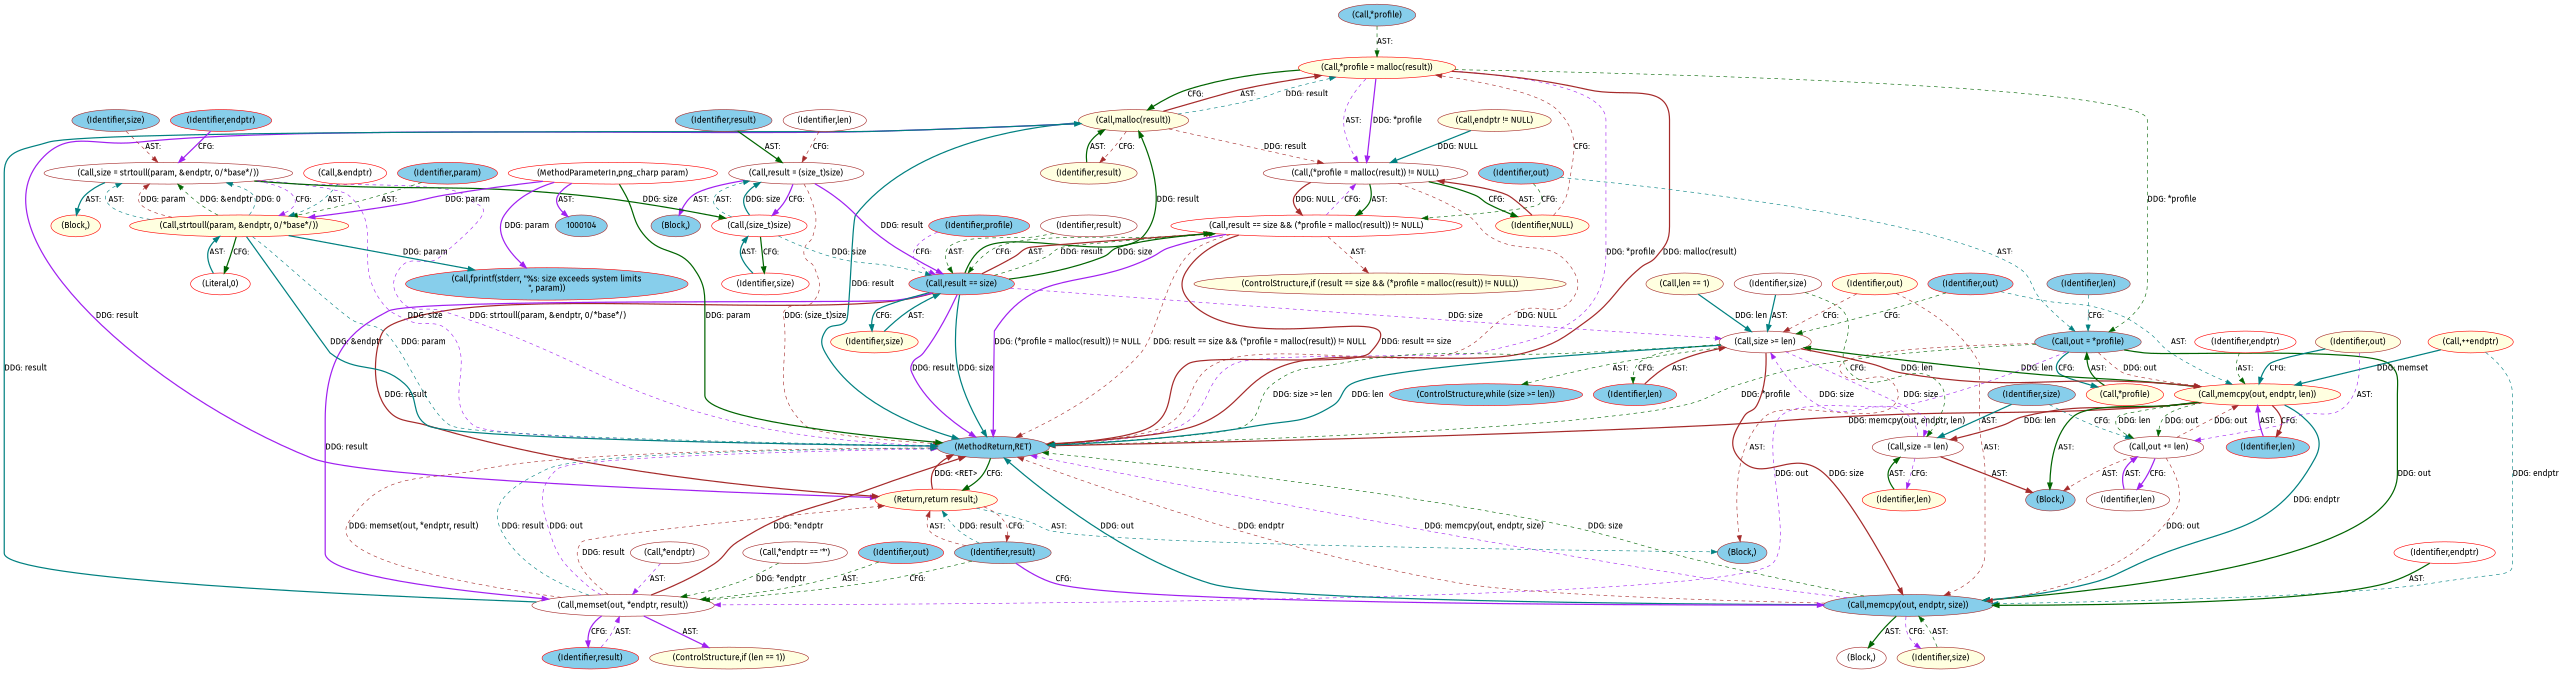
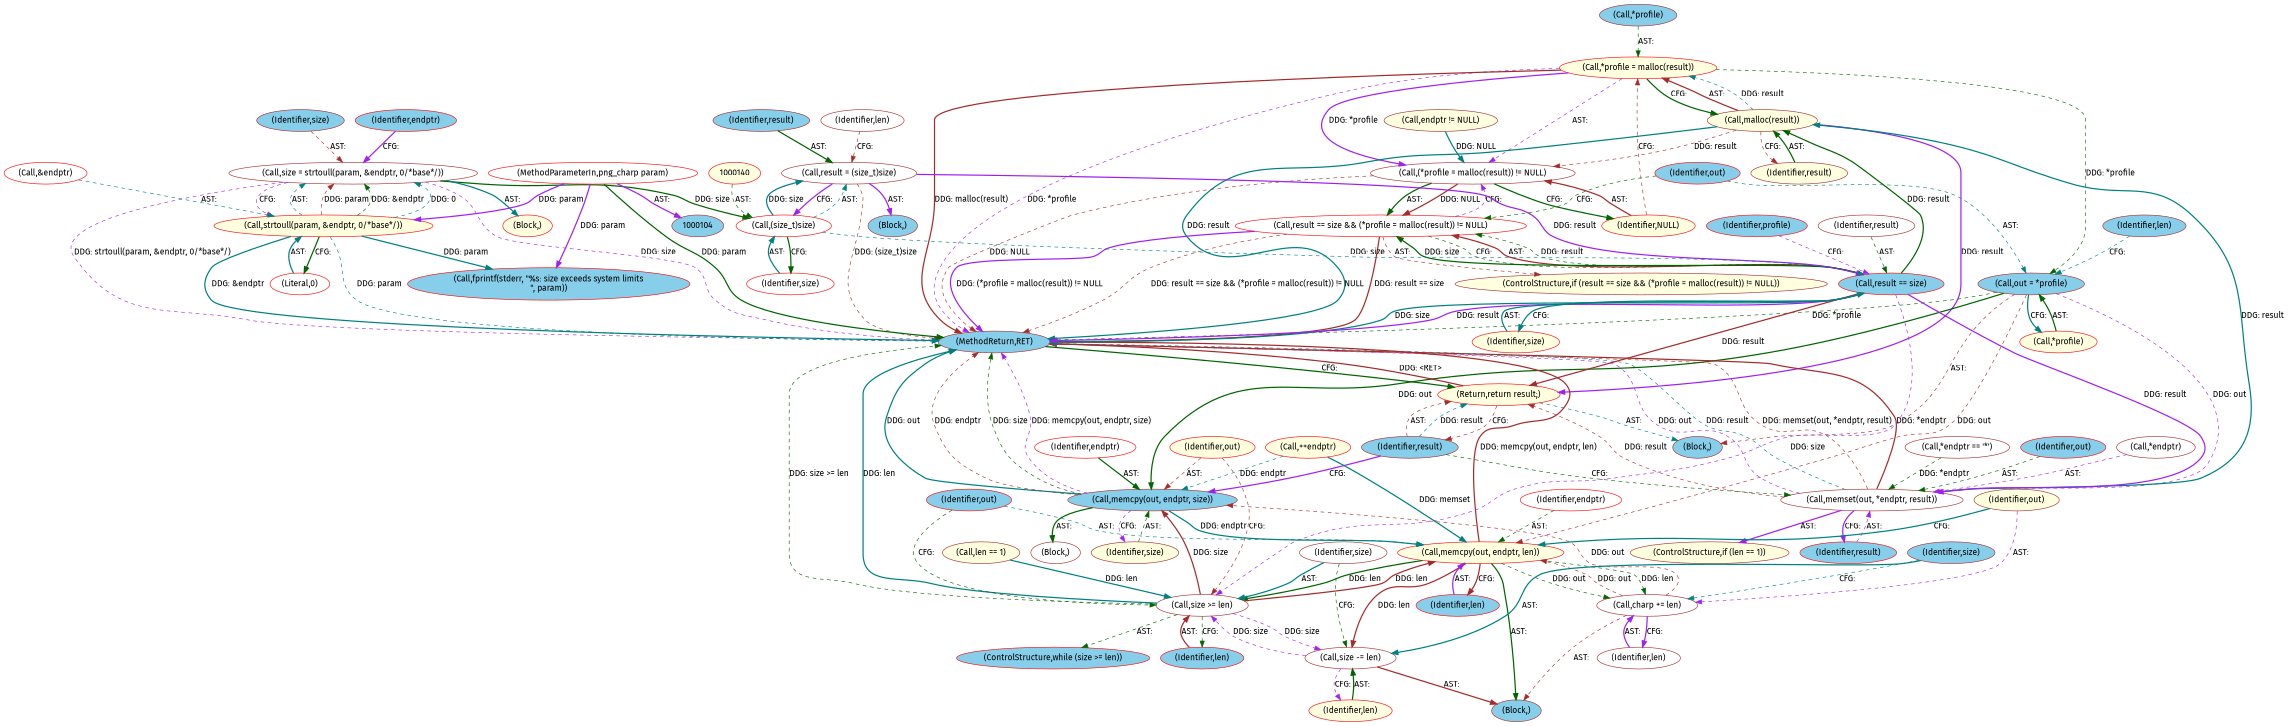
node "(Identifier,param)": removed
node "1000140": added
node "(Call,out += len)": label "(Call,out += len)" -> "(Call,charp += len)"
edge "(Call,memcpy(out, endptr, len))" -> "(Call,memcpy(out, endptr, size))": reversed
